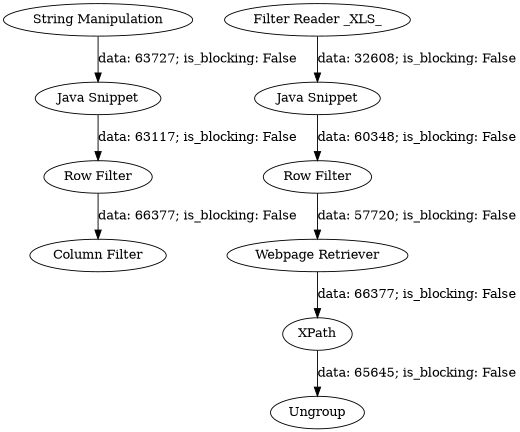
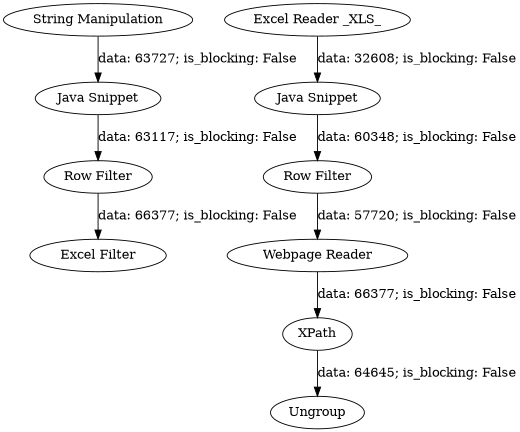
node "Filter Reader _XLS_": label "Filter Reader _XLS_" -> "Excel Reader _XLS_"
node "Column Filter": label "Column Filter" -> "Excel Filter"
node "Webpage Retriever": label "Webpage Retriever" -> "Webpage Reader"
edge "XPath" -> "Ungroup": label "data: 65645; is_blocking: False" -> "data: 64645; is_blocking: False"
